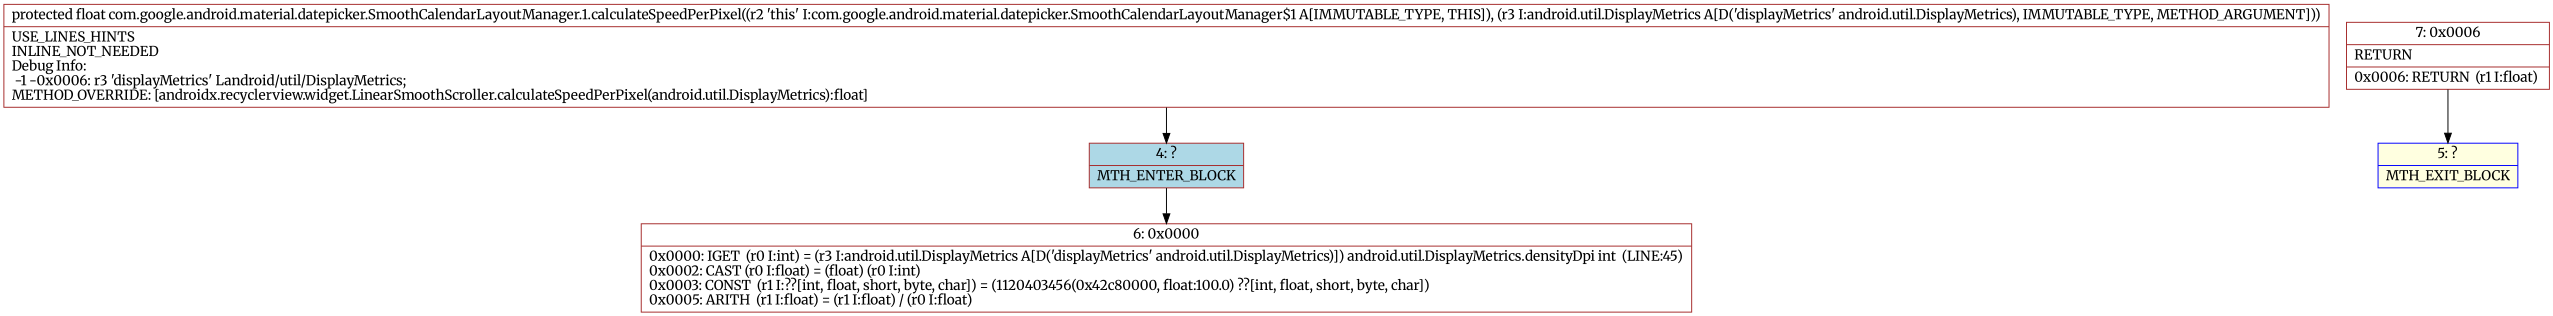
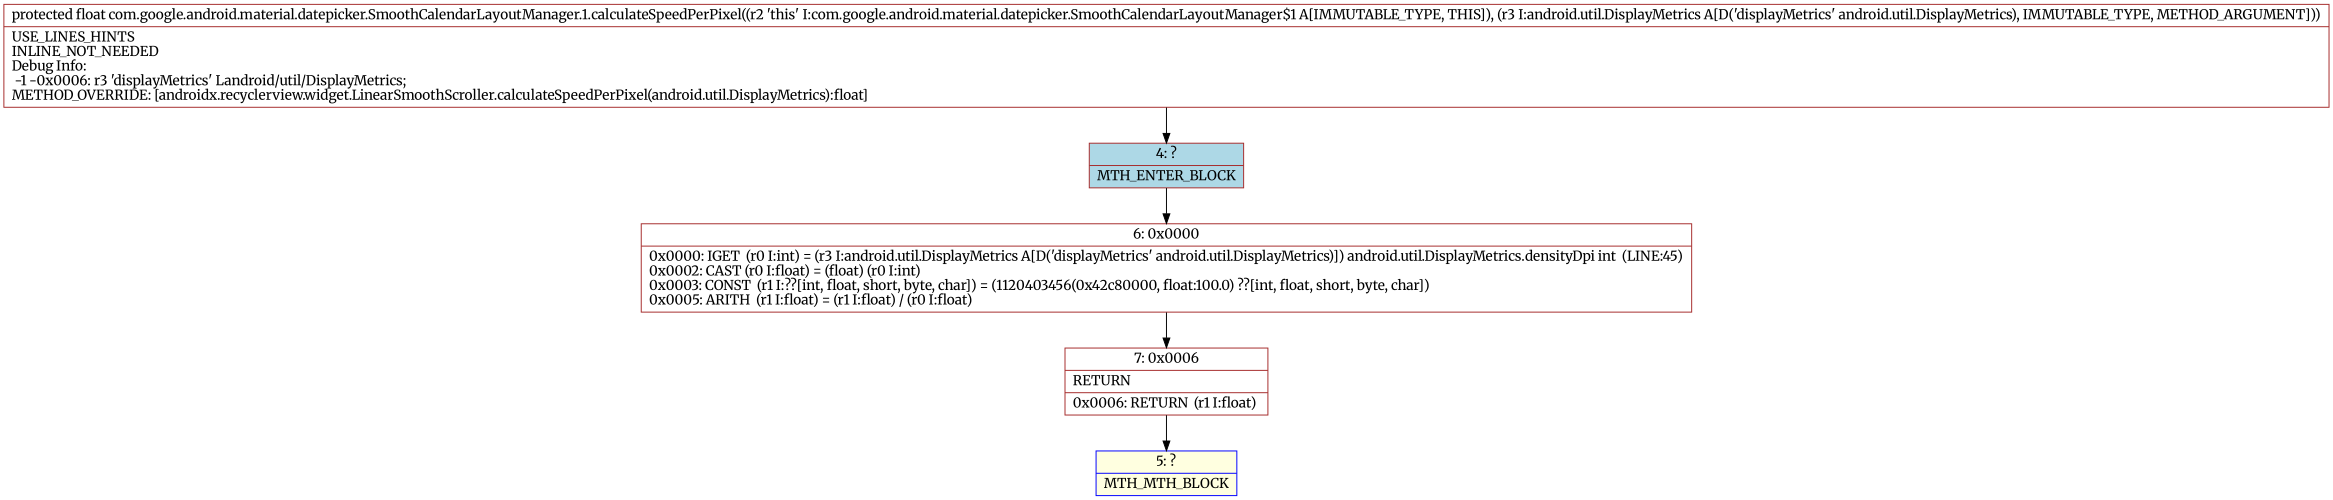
node "5: ?": text "MTH_EXIT_BLOCK" -> "MTH_MTH_BLOCK"
edge "6: 0x0000" -> "7: 0x0006": added
